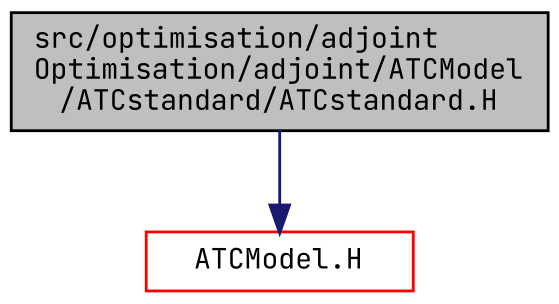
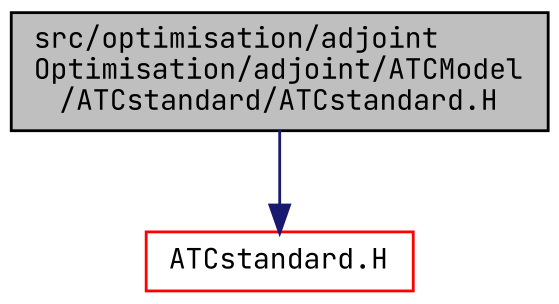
node "ATCModel.H": label "ATCModel.H" -> "ATCstandard.H"
